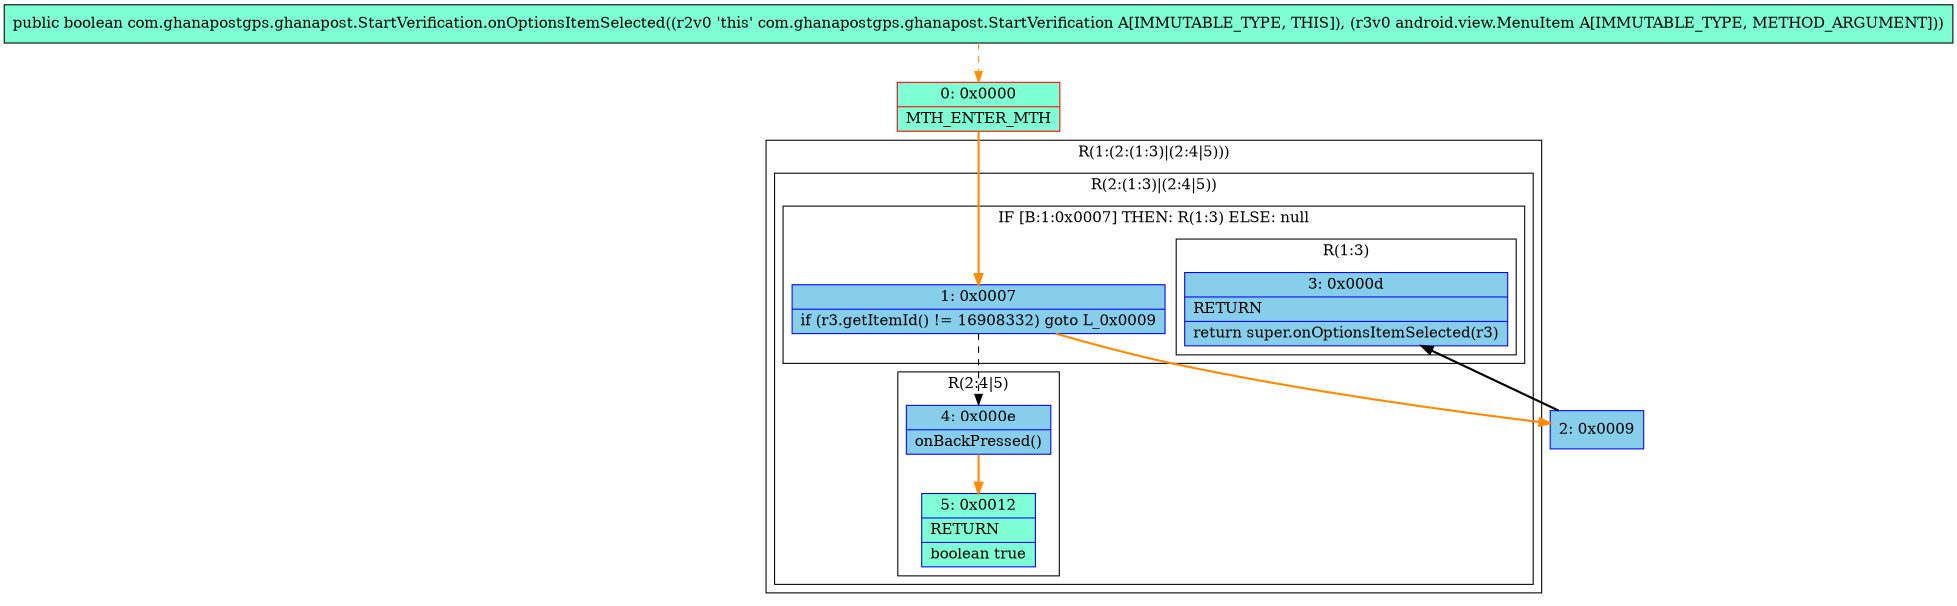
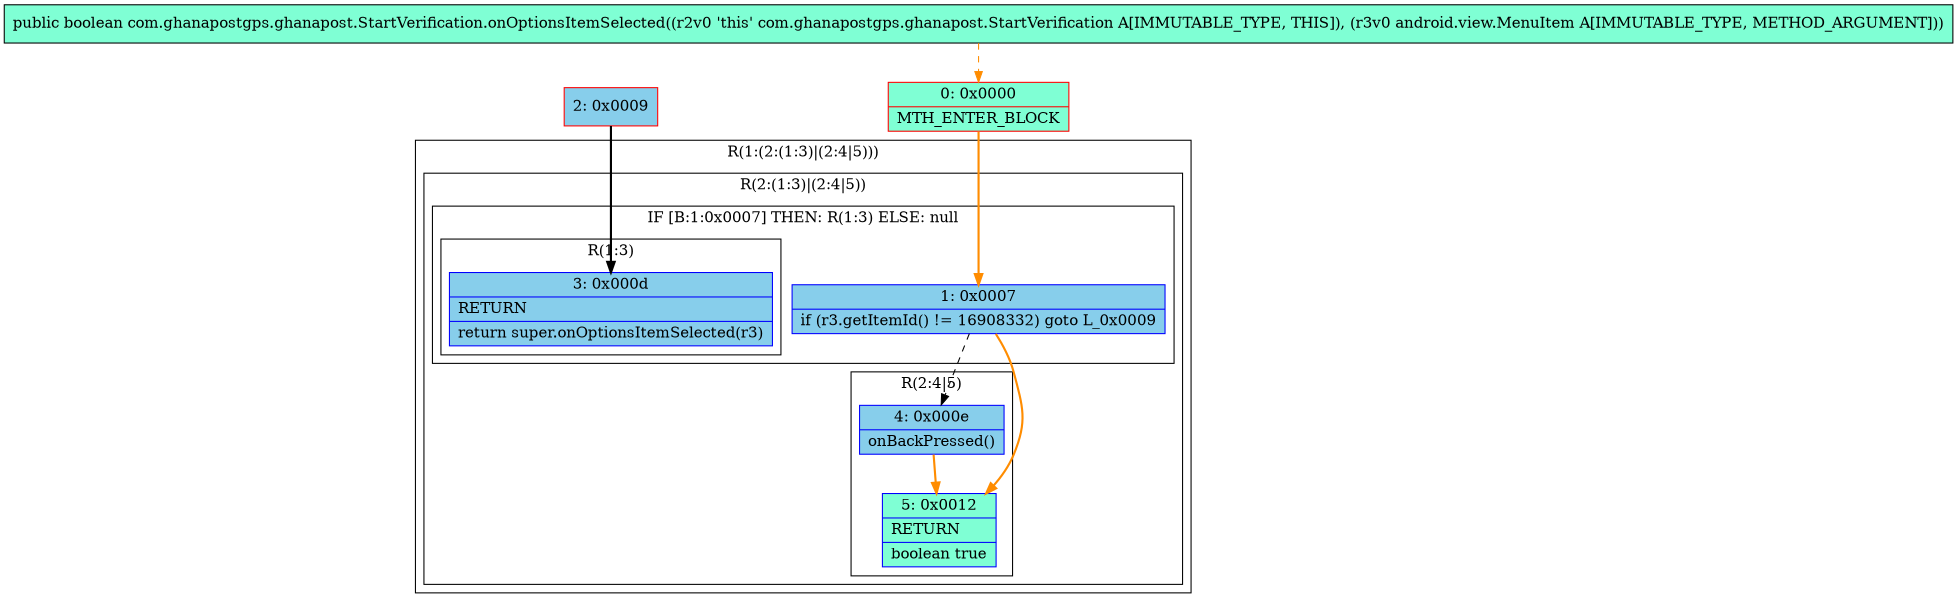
node "0: 0x0000": text "MTH_ENTER_MTH" -> "MTH_ENTER_BLOCK"
edge "1: 0x0007" -> "2: 0x0009": now "1: 0x0007" -> "5: 0x0012"
node "2: 0x0009": color blue -> red
